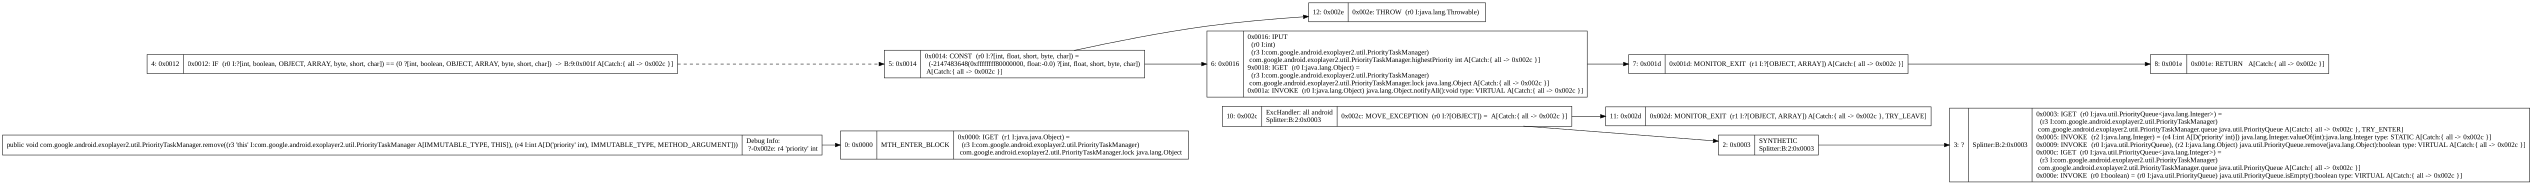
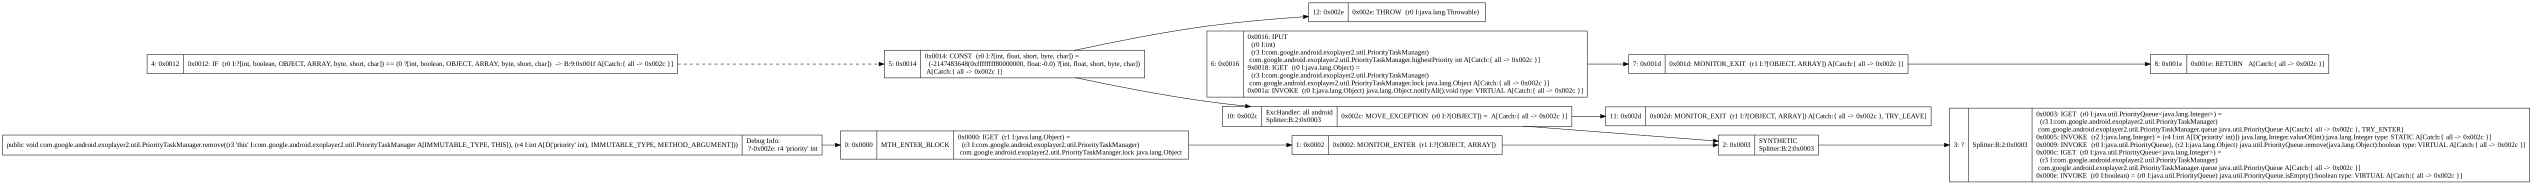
edge "5: 0x0014" -> "6: 0x0016": now "5: 0x0014" -> "10: 0x002c"
node "0: 0x0000": text "0x0000: IGET  (r1 I:java.java.Object) =" -> "0x0000: IGET  (r1 I:java.lang.Object) ="
node "1: 0x0002": added
